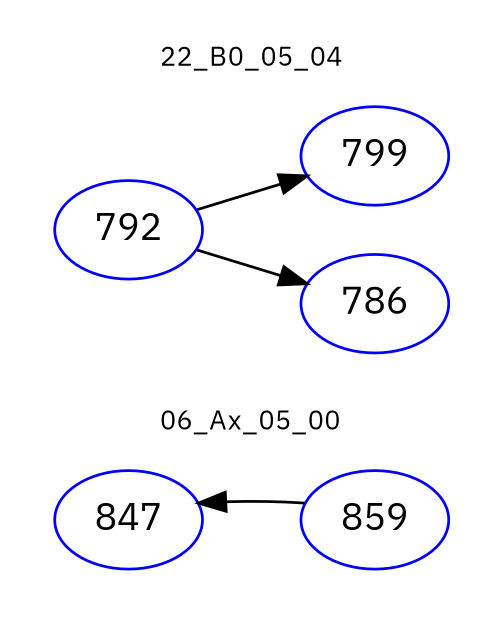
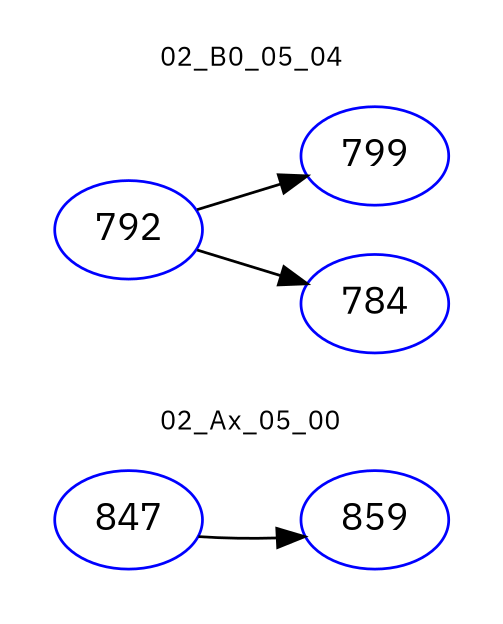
cluster "22_B0_05_04": label "22_B0_05_04" -> "02_B0_05_04"
node "786": label "786" -> "784"
cluster "06_Ax_05_00": label "06_Ax_05_00" -> "02_Ax_05_00"
edge "859" -> "847": reversed
